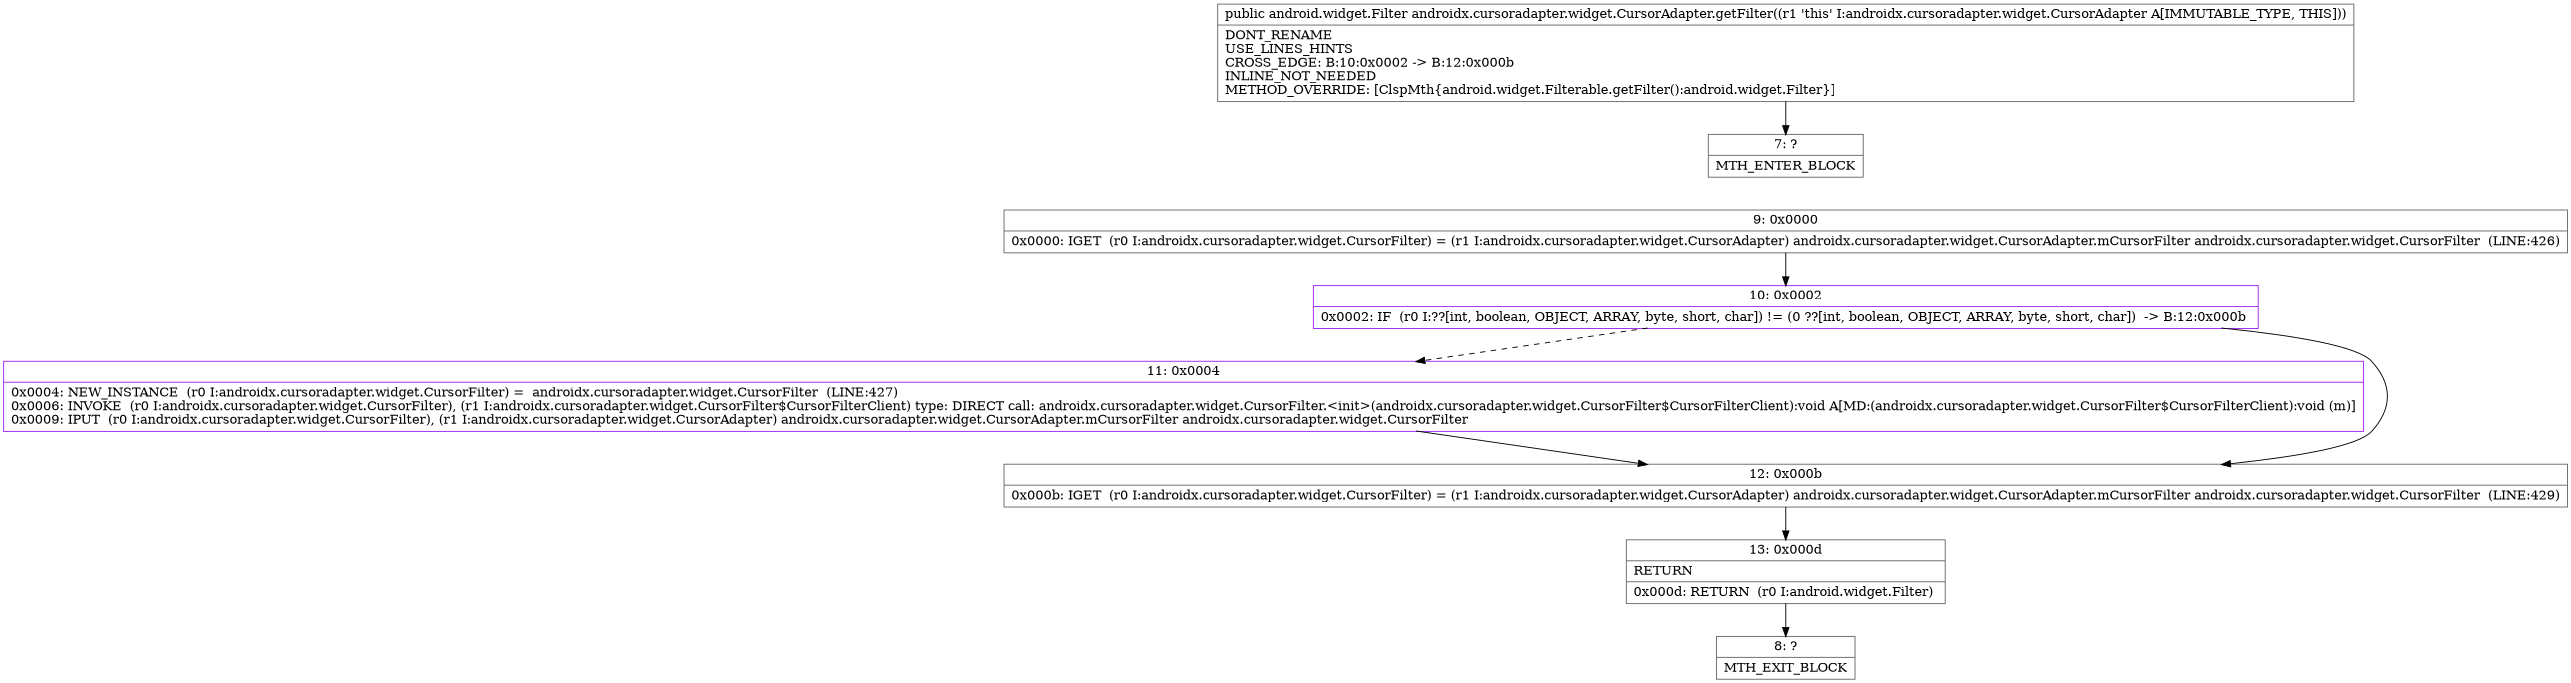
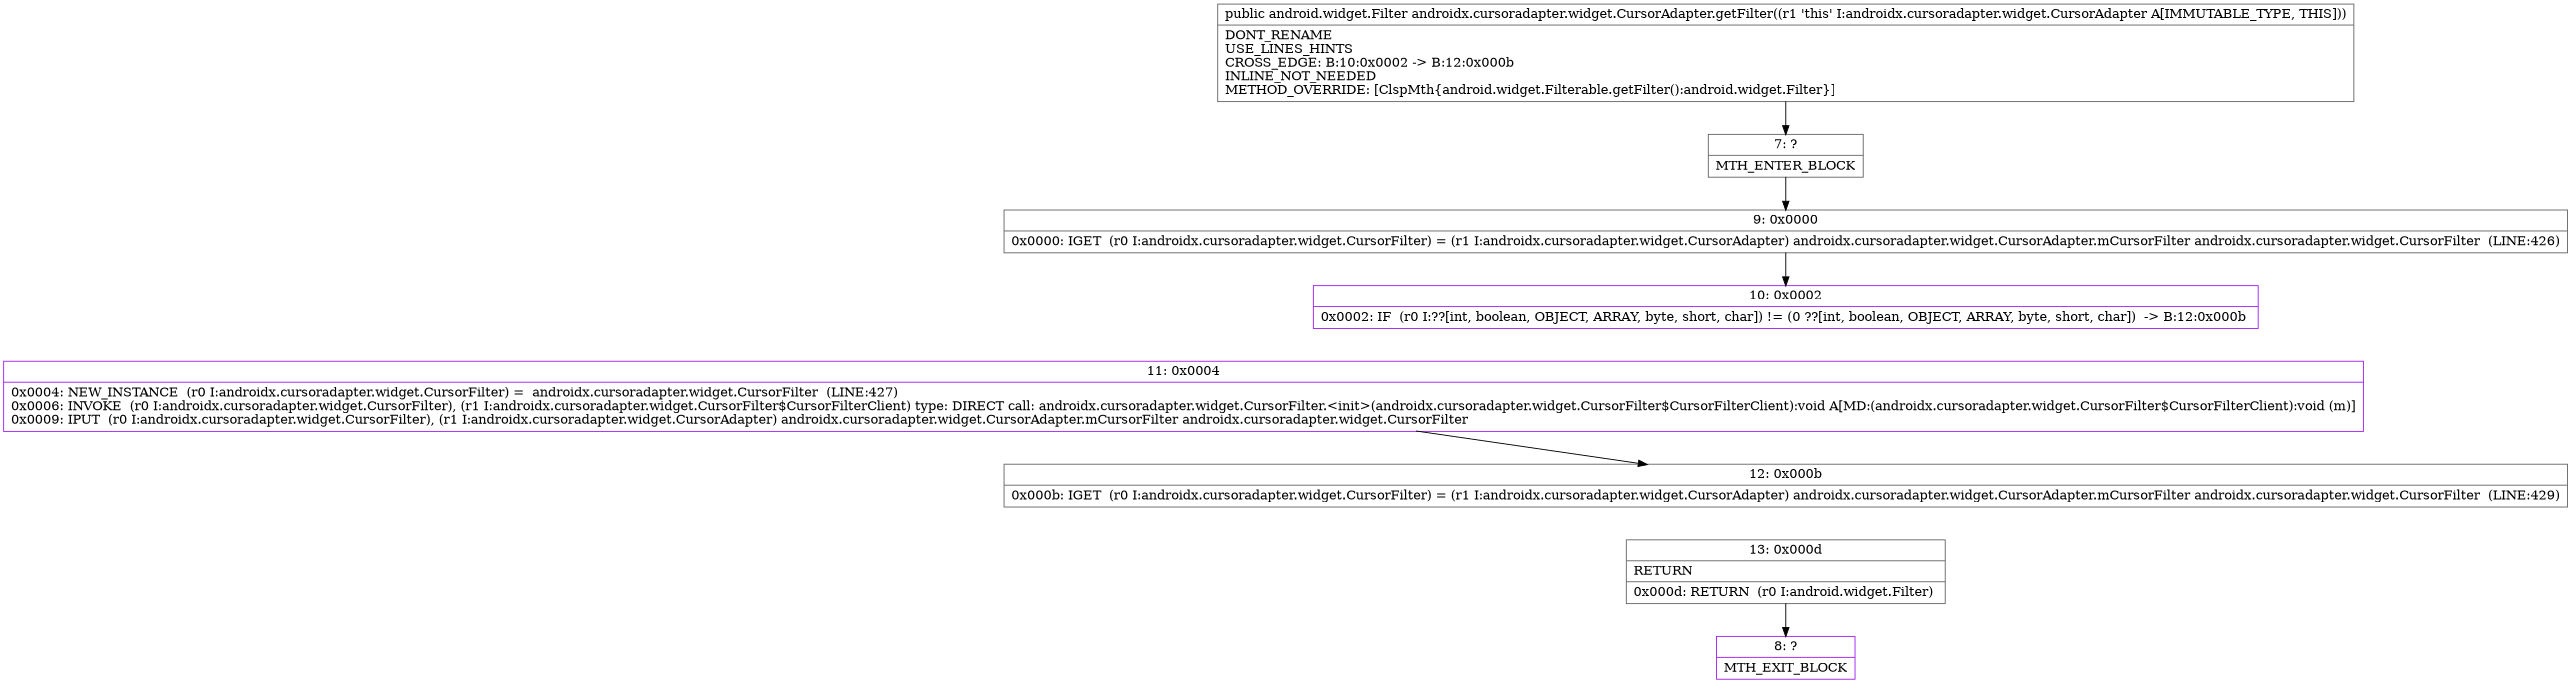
edge "7: ?" -> "9: 0x0000": added
edge "10: 0x0002" -> "11: 0x0004": removed
edge "10: 0x0002" -> "12: 0x000b": removed
edge "12: 0x000b" -> "13: 0x000d": removed
node "8: ?": color gray40 -> purple
